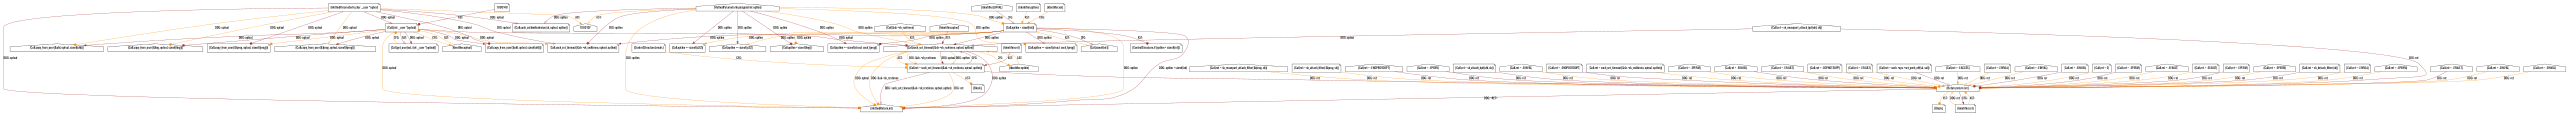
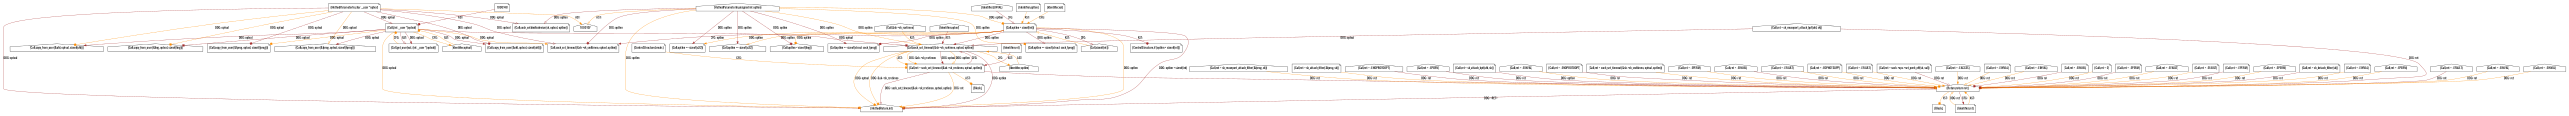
edge "(Call,optlen < sizeof(int))" -> "(Call,sock_set_timeout(&sk->sk_sndtimeo, optval, optlen))": label "DDG: optlen" -> "CFG: optlen"
edge "(Call,ret = sk_attach_bpf(ufd, sk))" -> "(Return,return ret;)": label "DDG: ret" -> "DDG: optlen"
